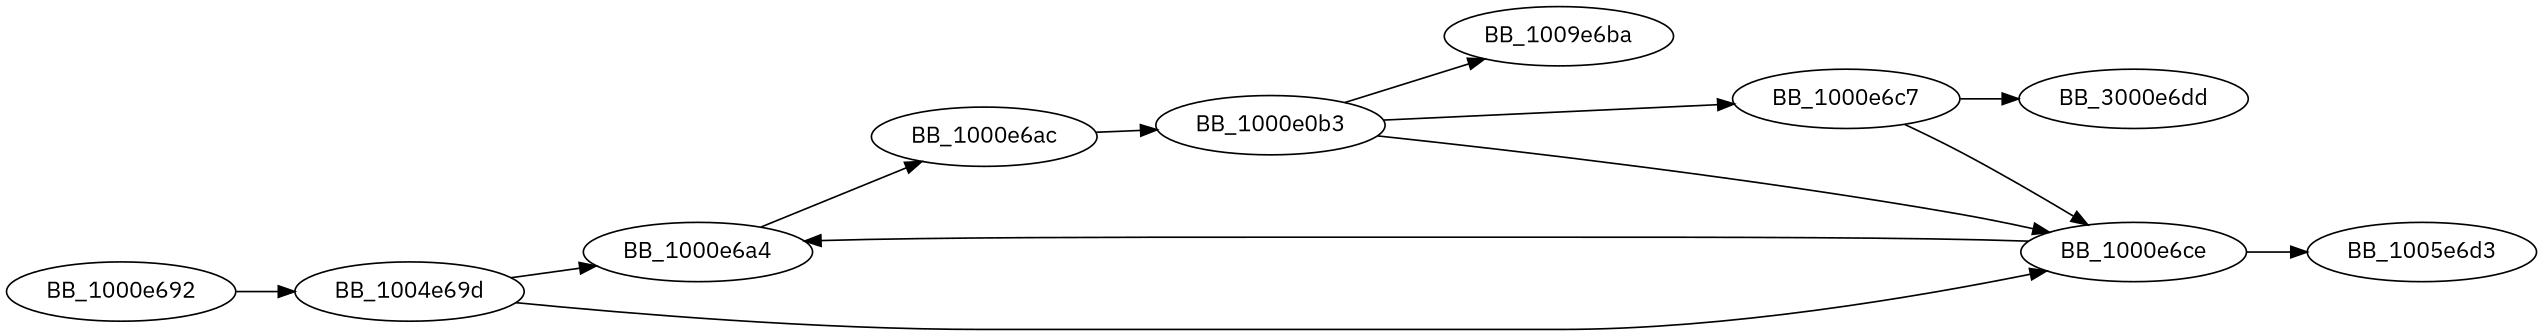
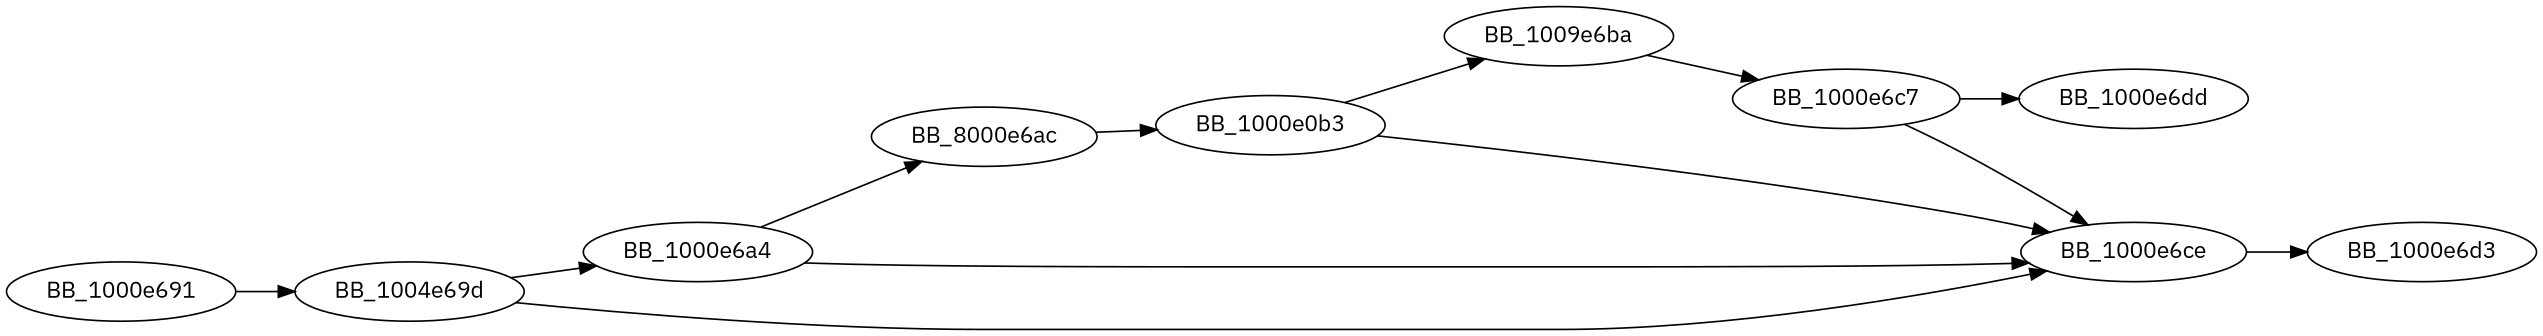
node "BB_3000e6dd": label "BB_3000e6dd" -> "BB_1000e6dd"
edge "BB_1000e0b3" -> "BB_1000e6c7": now "BB_1009e6ba" -> "BB_1000e6c7"
node "BB_1000e6ac": label "BB_1000e6ac" -> "BB_8000e6ac"
edge "BB_1000e6ce" -> "BB_1000e6a4": reversed
node "BB_1005e6d3": label "BB_1005e6d3" -> "BB_1000e6d3"
node "BB_1000e692": label "BB_1000e692" -> "BB_1000e691"
